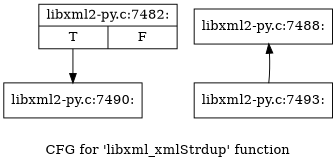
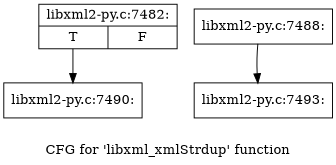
edge "libxml2-py.c:7493:" -> "libxml2-py.c:7488:": reversed
